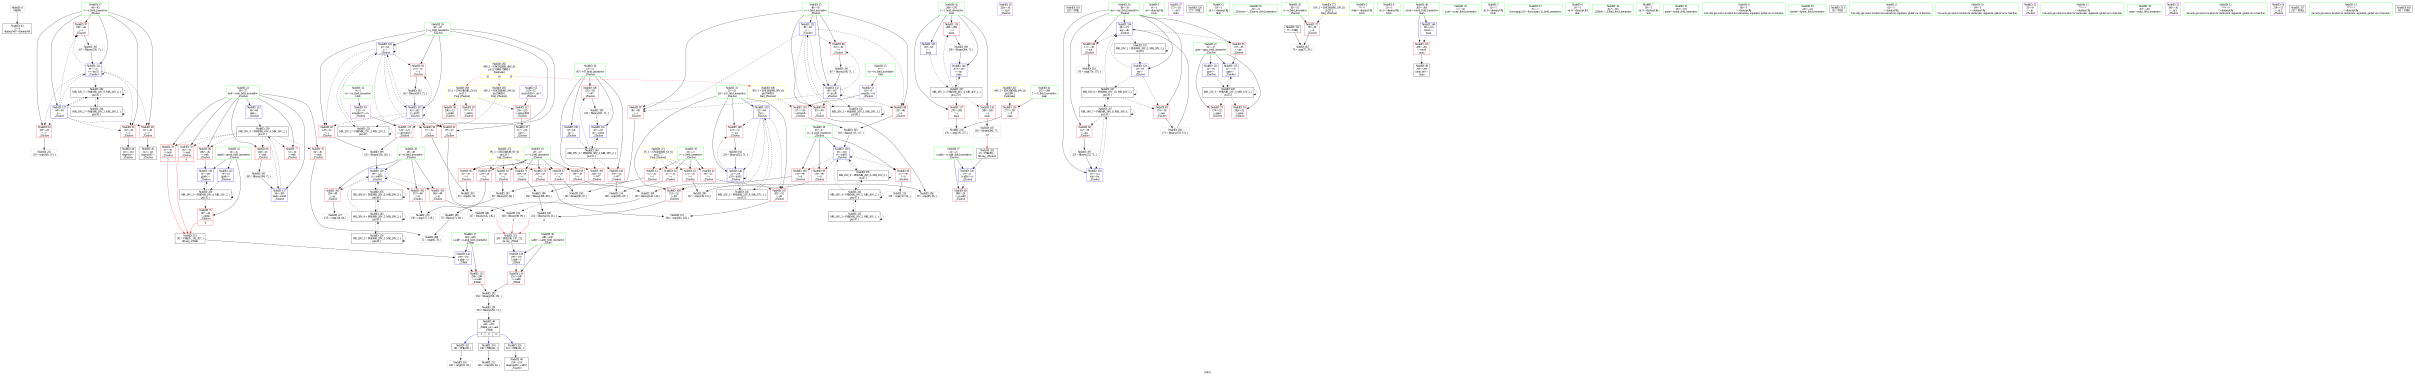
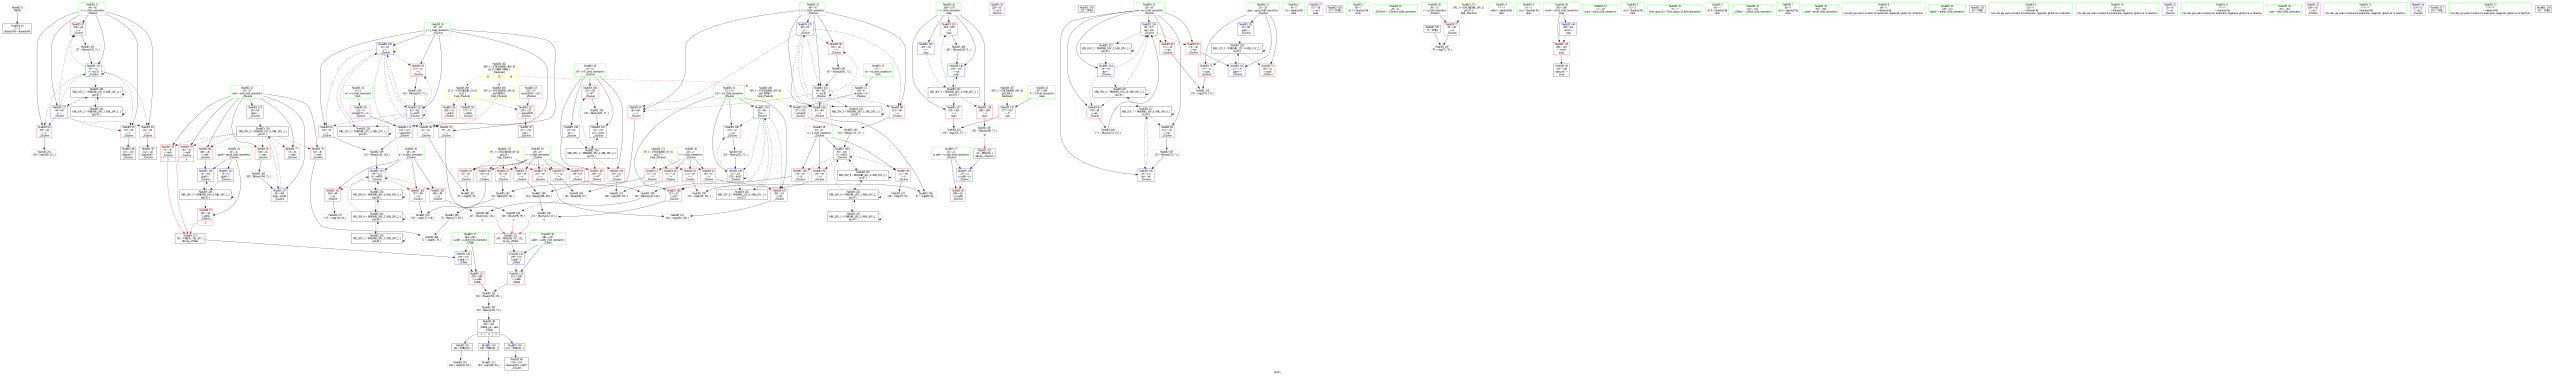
edge "NodeID: 73" -> "NodeID: 218": added
